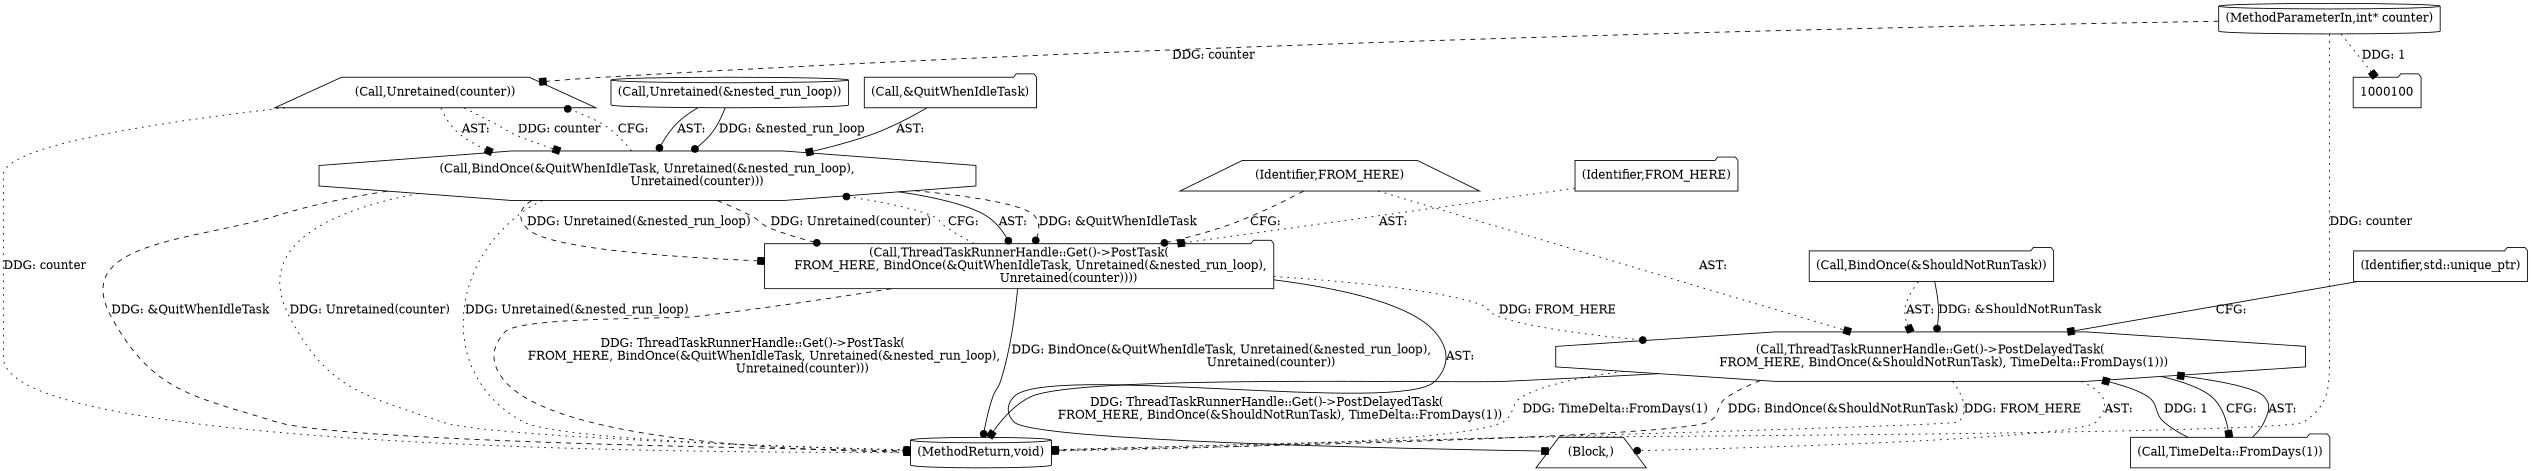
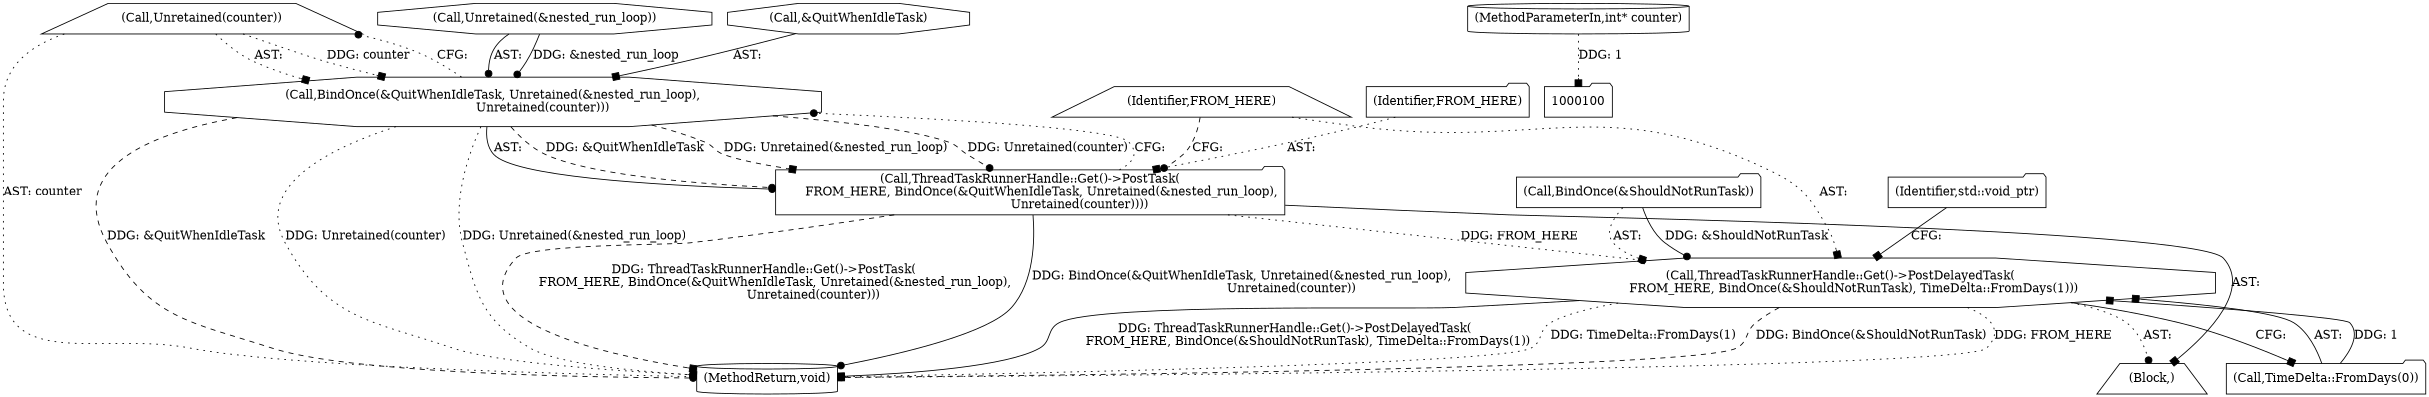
edge "(MethodParameterIn,int* counter)" -> "(Call,Unretained(counter))": removed, label "DDG: counter"
node "(Call,Unretained(&nested_run_loop))": shape cylinder -> octagon
node "(Call,&QuitWhenIdleTask)": shape folder -> octagon
edge "(Call,Unretained(counter))" -> "(MethodReturn,void)": label "DDG: counter" -> "AST: counter"
node "(Identifier,std::unique_ptr)": label "(Identifier,std::unique_ptr)" -> "(Identifier,std::void_ptr)"
edge "(MethodParameterIn,int* counter)" -> "(MethodReturn,void)": removed, label "DDG: counter"
node "(Call,TimeDelta::FromDays(1))": label "(Call,TimeDelta::FromDays(1))" -> "(Call,TimeDelta::FromDays(0))"
